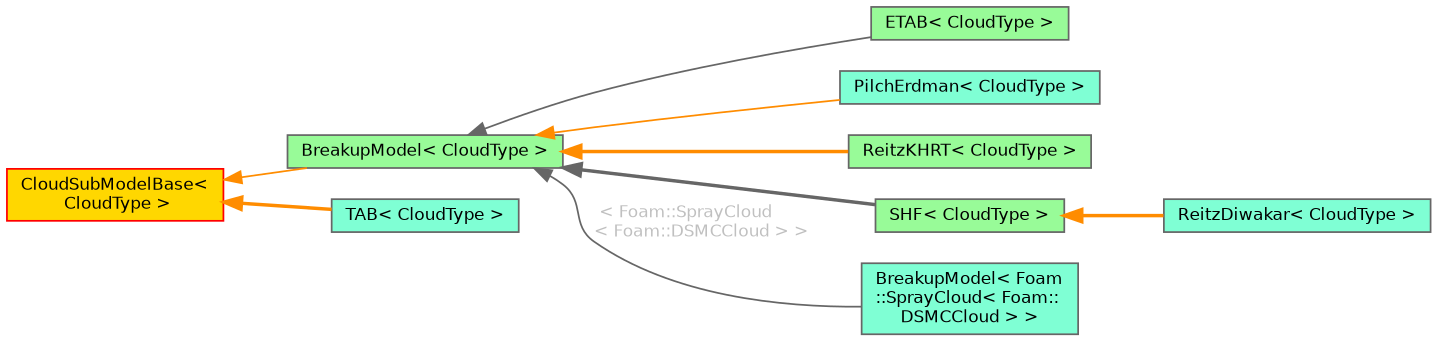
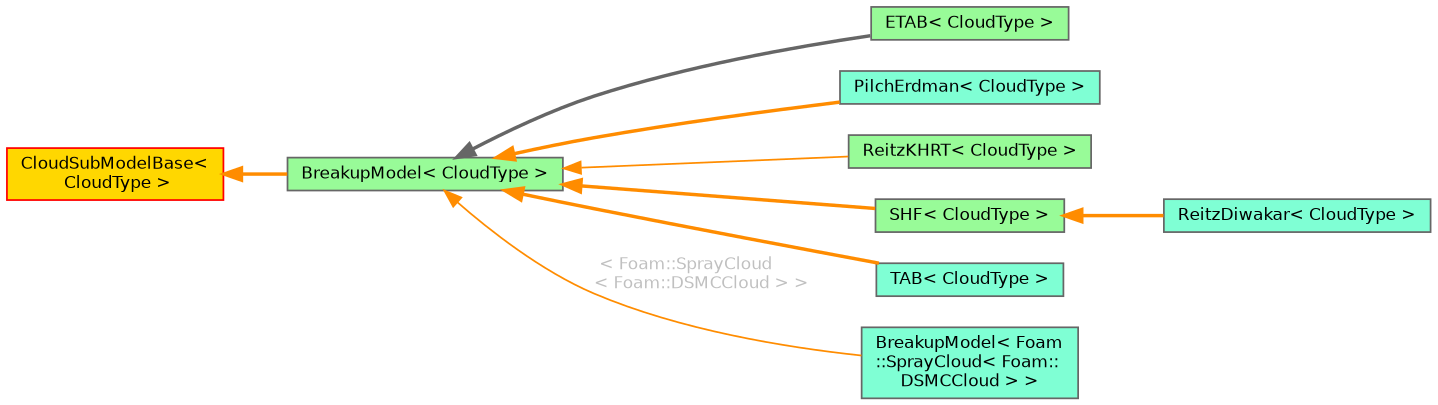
edge "ETAB< CloudType >" -> "BreakupModel< CloudType >": style solid -> bold
edge "PilchErdman< CloudType >" -> "BreakupModel< CloudType >": style solid -> bold
edge "ReitzKHRT< CloudType >" -> "BreakupModel< CloudType >": style bold -> solid
edge "BreakupModel< CloudType >" -> "CloudSubModelBase< CloudType >": style solid -> bold
edge "SHF< CloudType >" -> "BreakupModel< CloudType >": color gray40 -> darkorange
edge "TAB< CloudType >" -> "CloudSubModelBase< CloudType >": now "TAB< CloudType >" -> "BreakupModel< CloudType >"
edge "BreakupModel< Foam ::SprayCloud< Foam:: DSMCCloud > >" -> "BreakupModel< CloudType >": color gray40 -> darkorange
